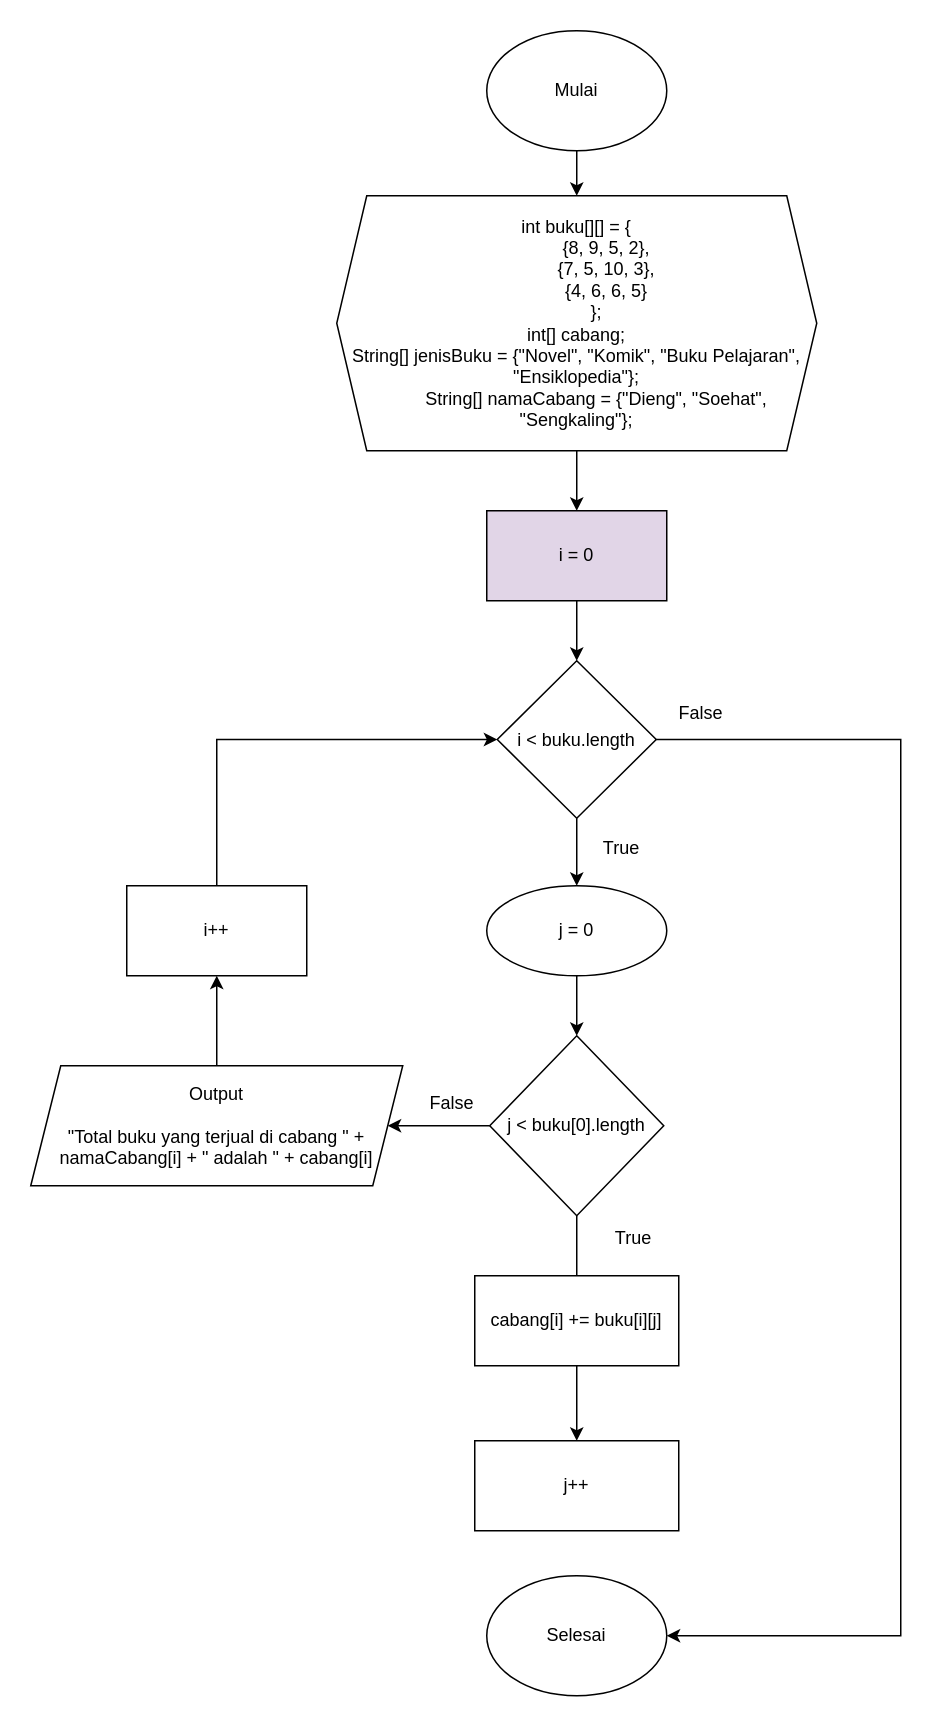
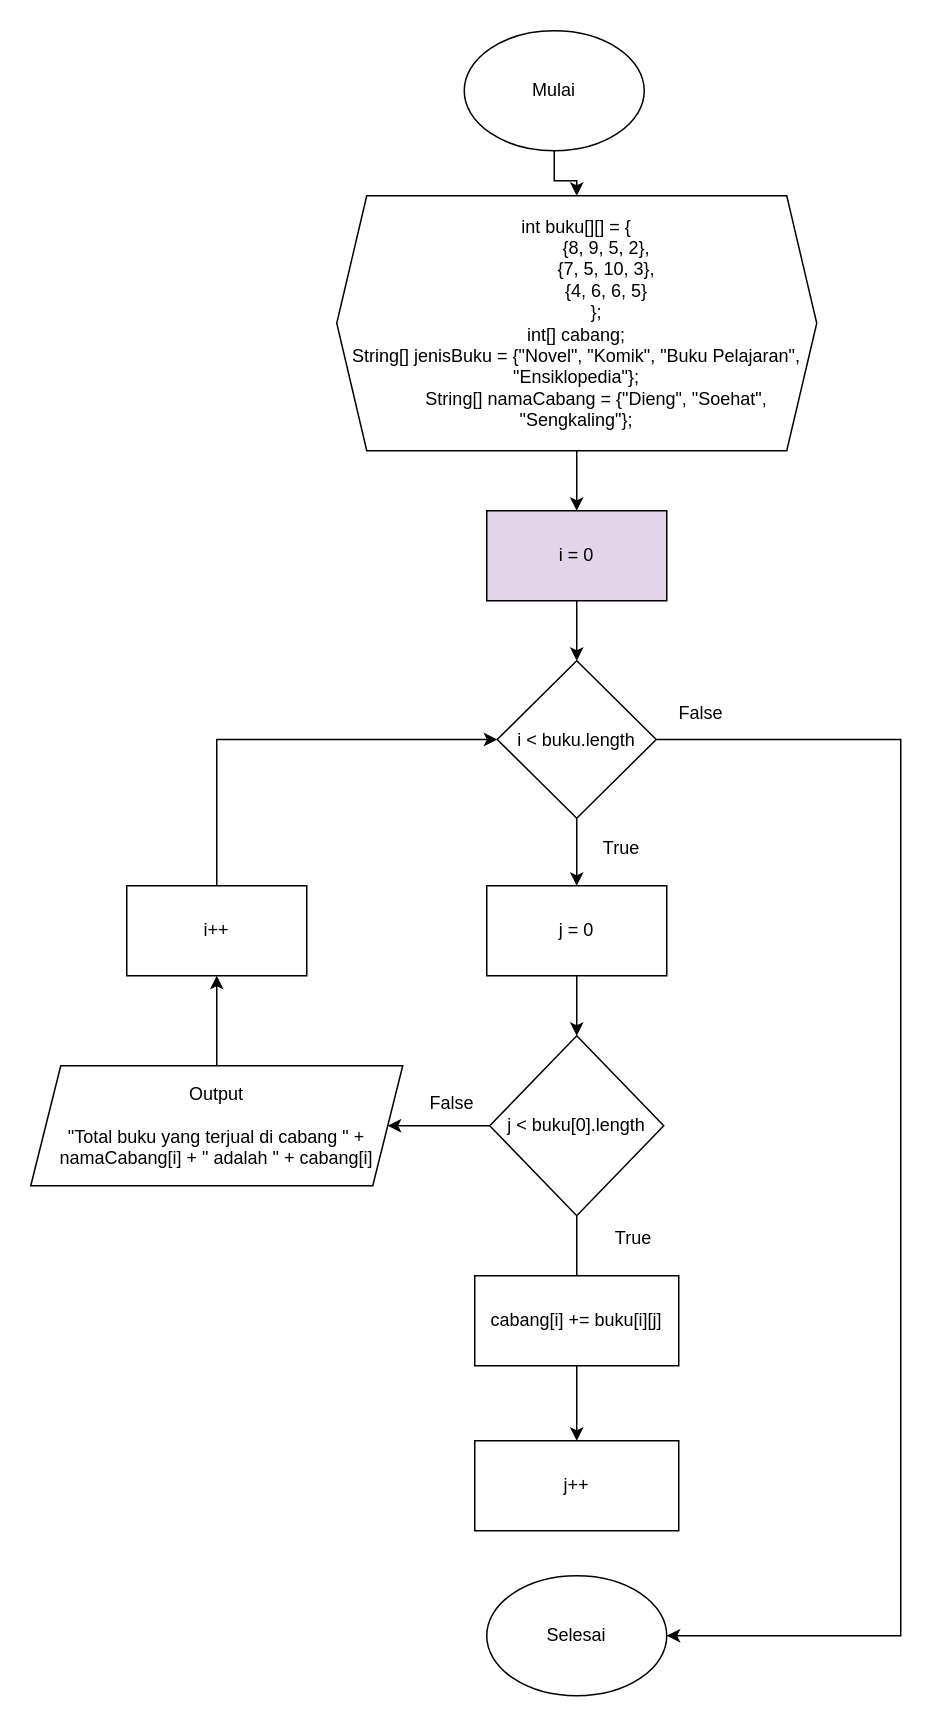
node "Mulai": moved (577, 91) -> (554, 91)
node "j = 0": shape ellipse -> rectangle
